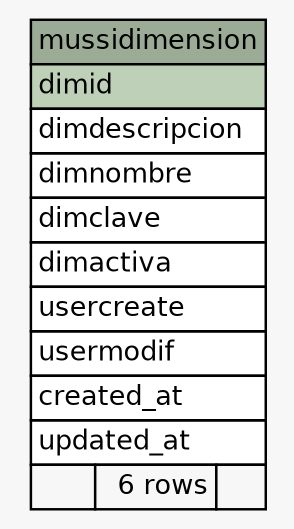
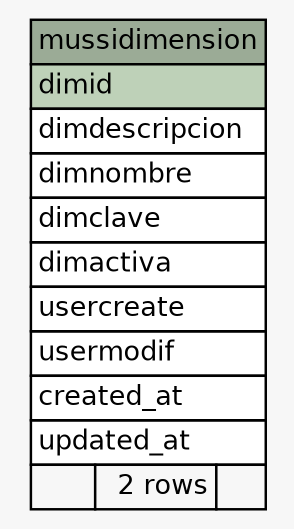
node "mussidimension": text "6 rows" -> "2 rows"
